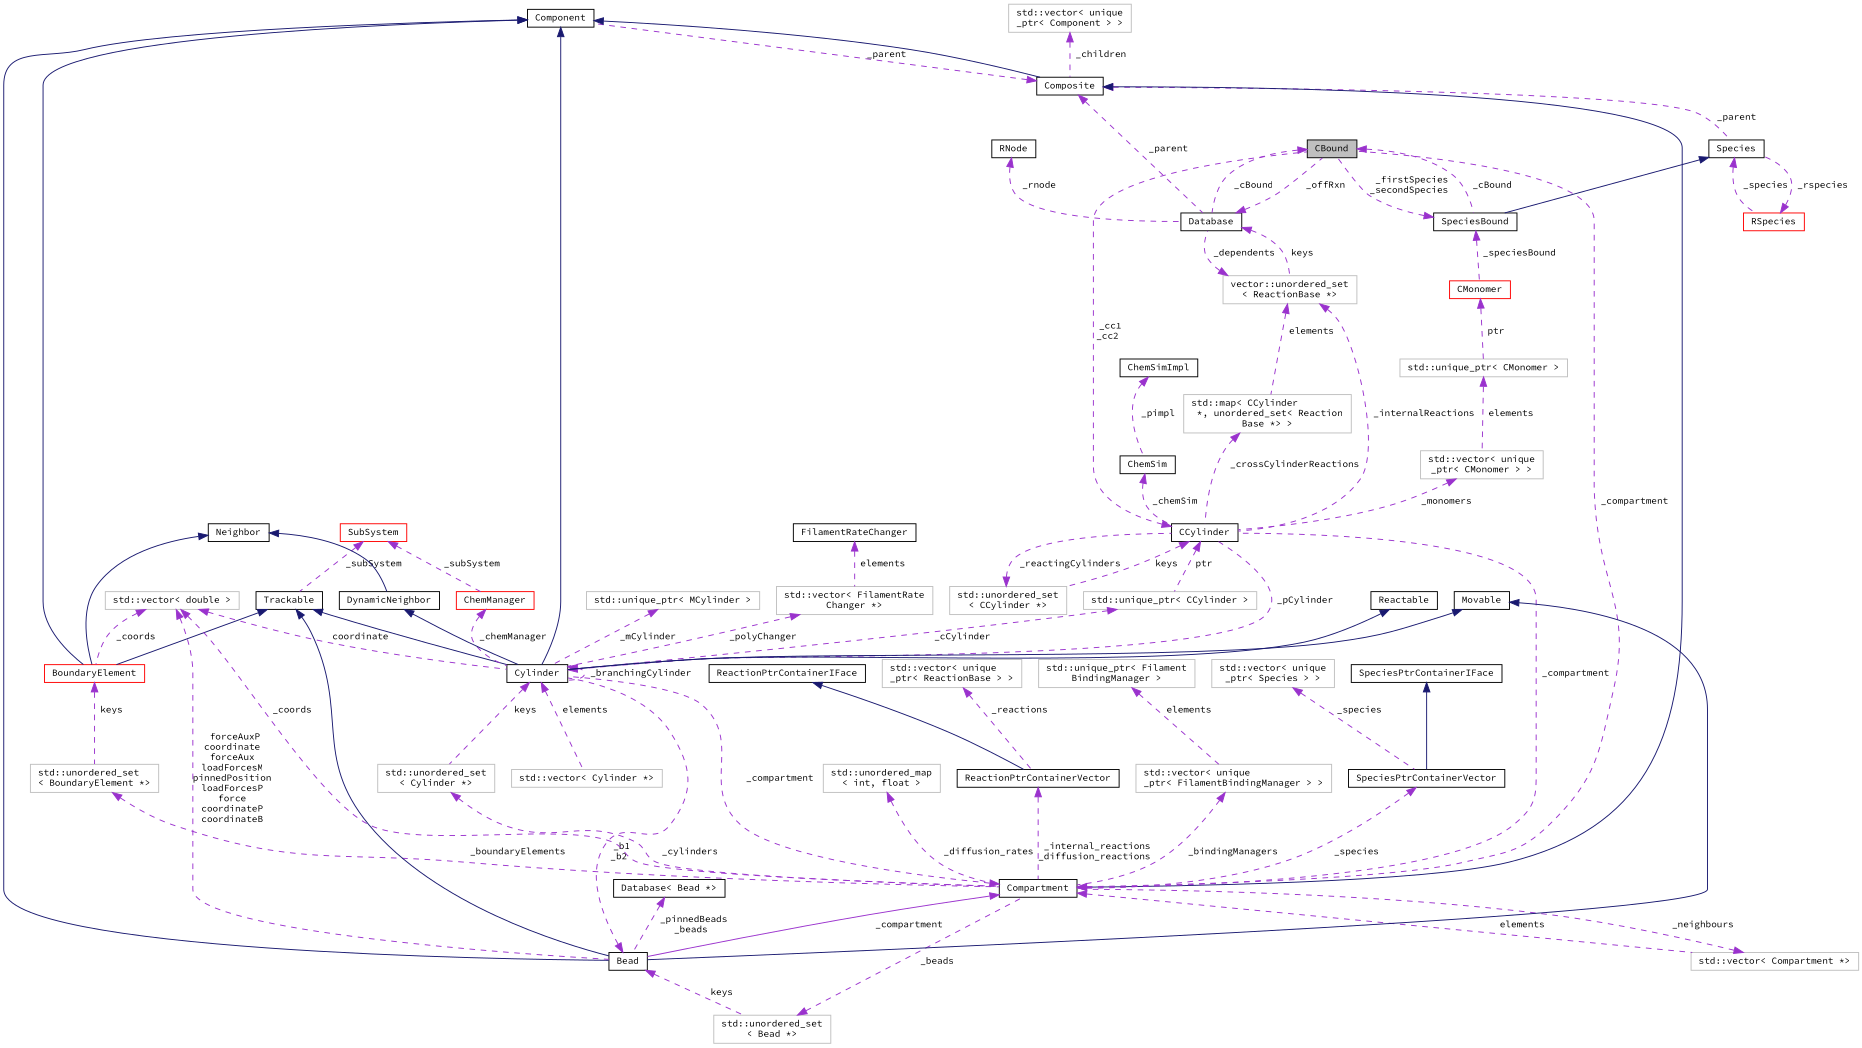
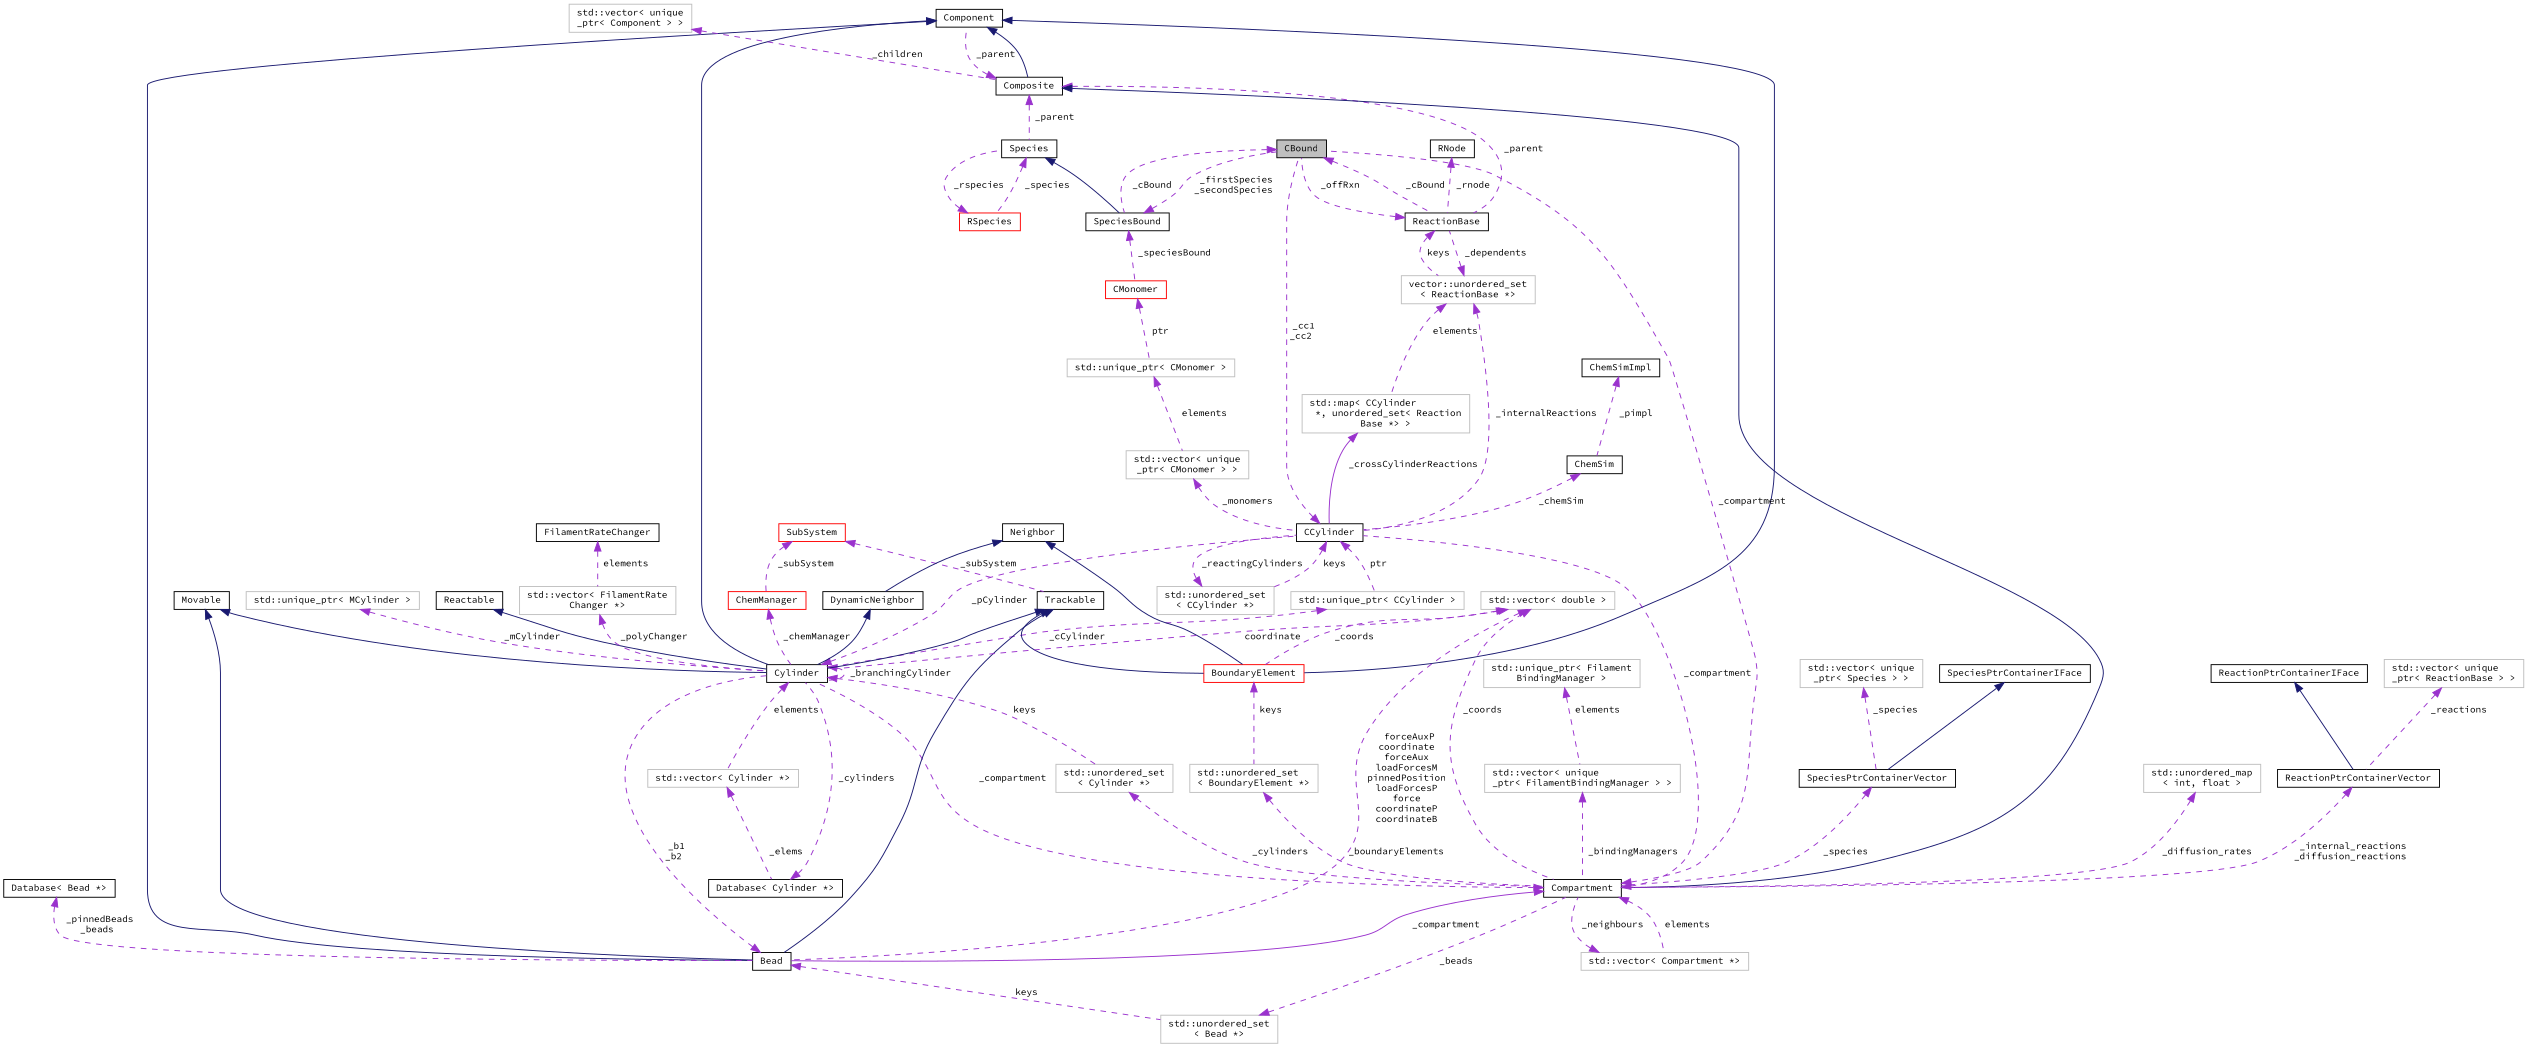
node "Database": label "Database" -> "ReactionBase"
edge "CCylinder" -> "std::map< CCylinder *, unordered_set< Reaction Base *> >": style dashed -> solid
node "Database< Cylinder *>": added
